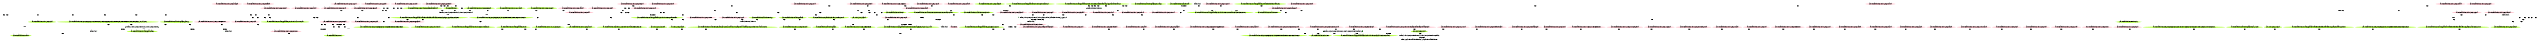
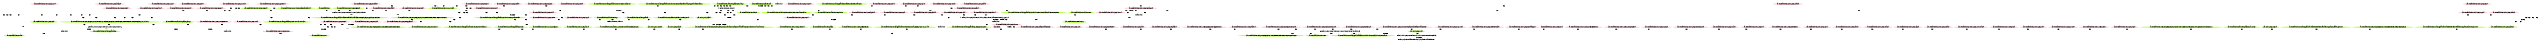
node "path: /Device/HarddiskVolume2/Windows/System32/imagehlp.dll": removed
